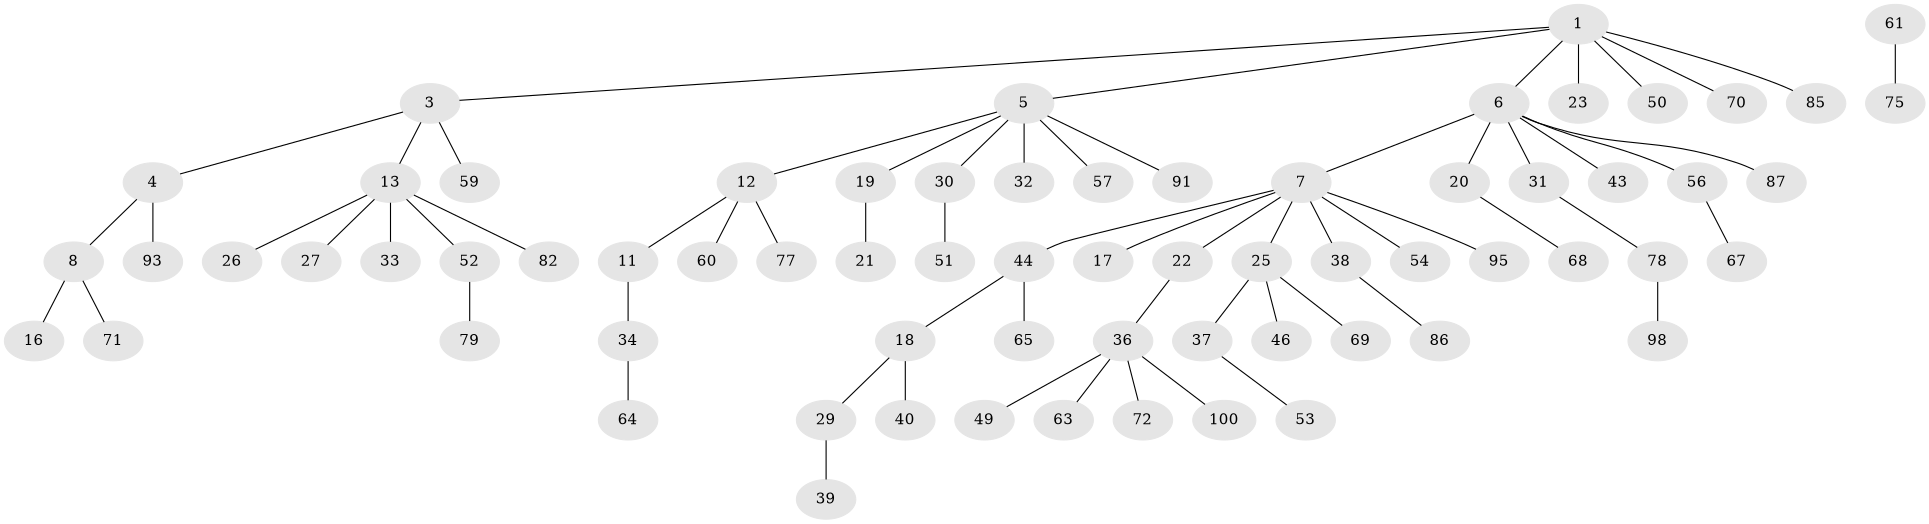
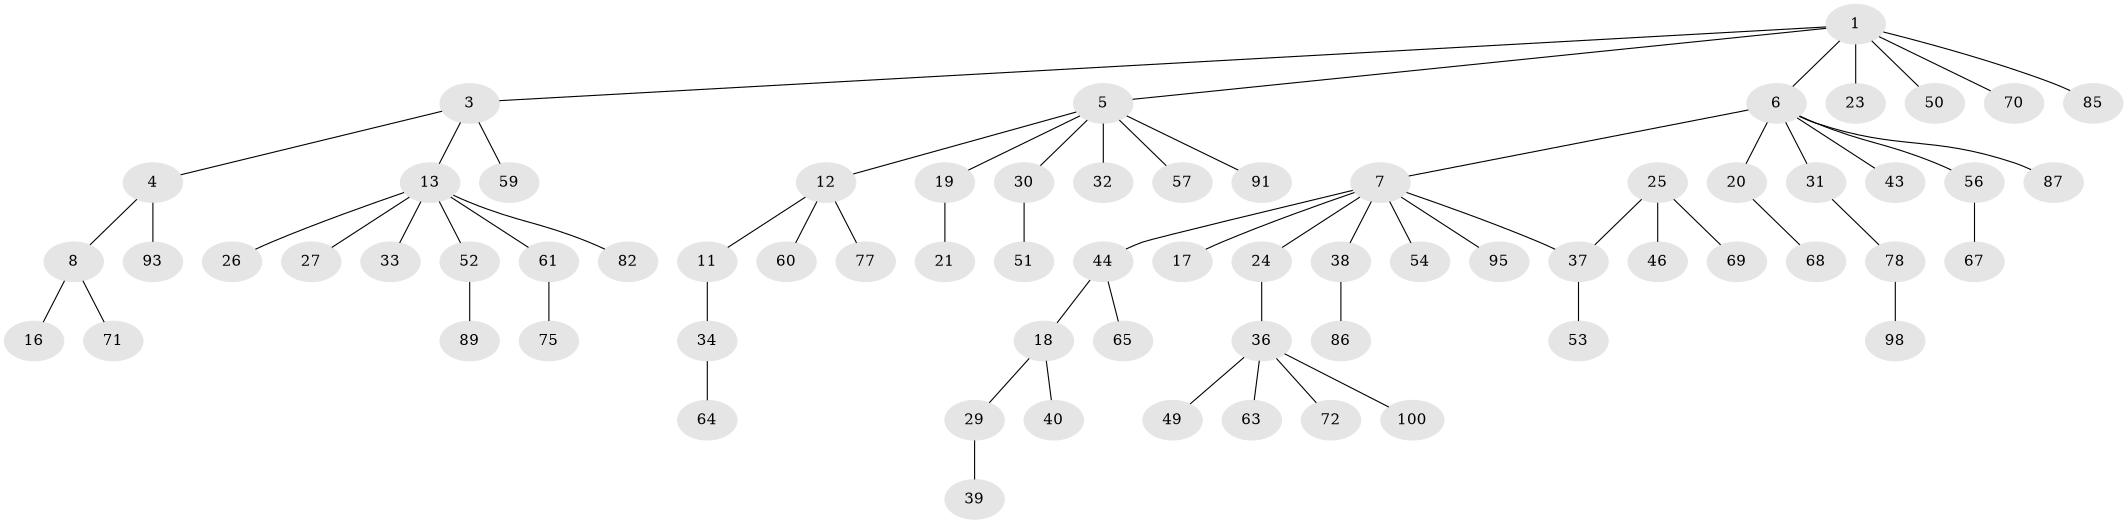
edge "13" -- "61": added
edge "7" -- "25": now "7" -- "37"
node "22": label "22" -> "24"
node "79": label "79" -> "89"
